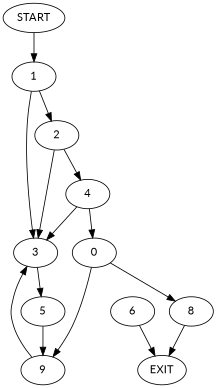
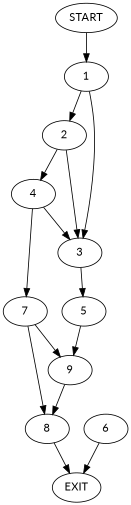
node "0": label "0" -> "7"
edge "9" -> "3": now "9" -> "8"
